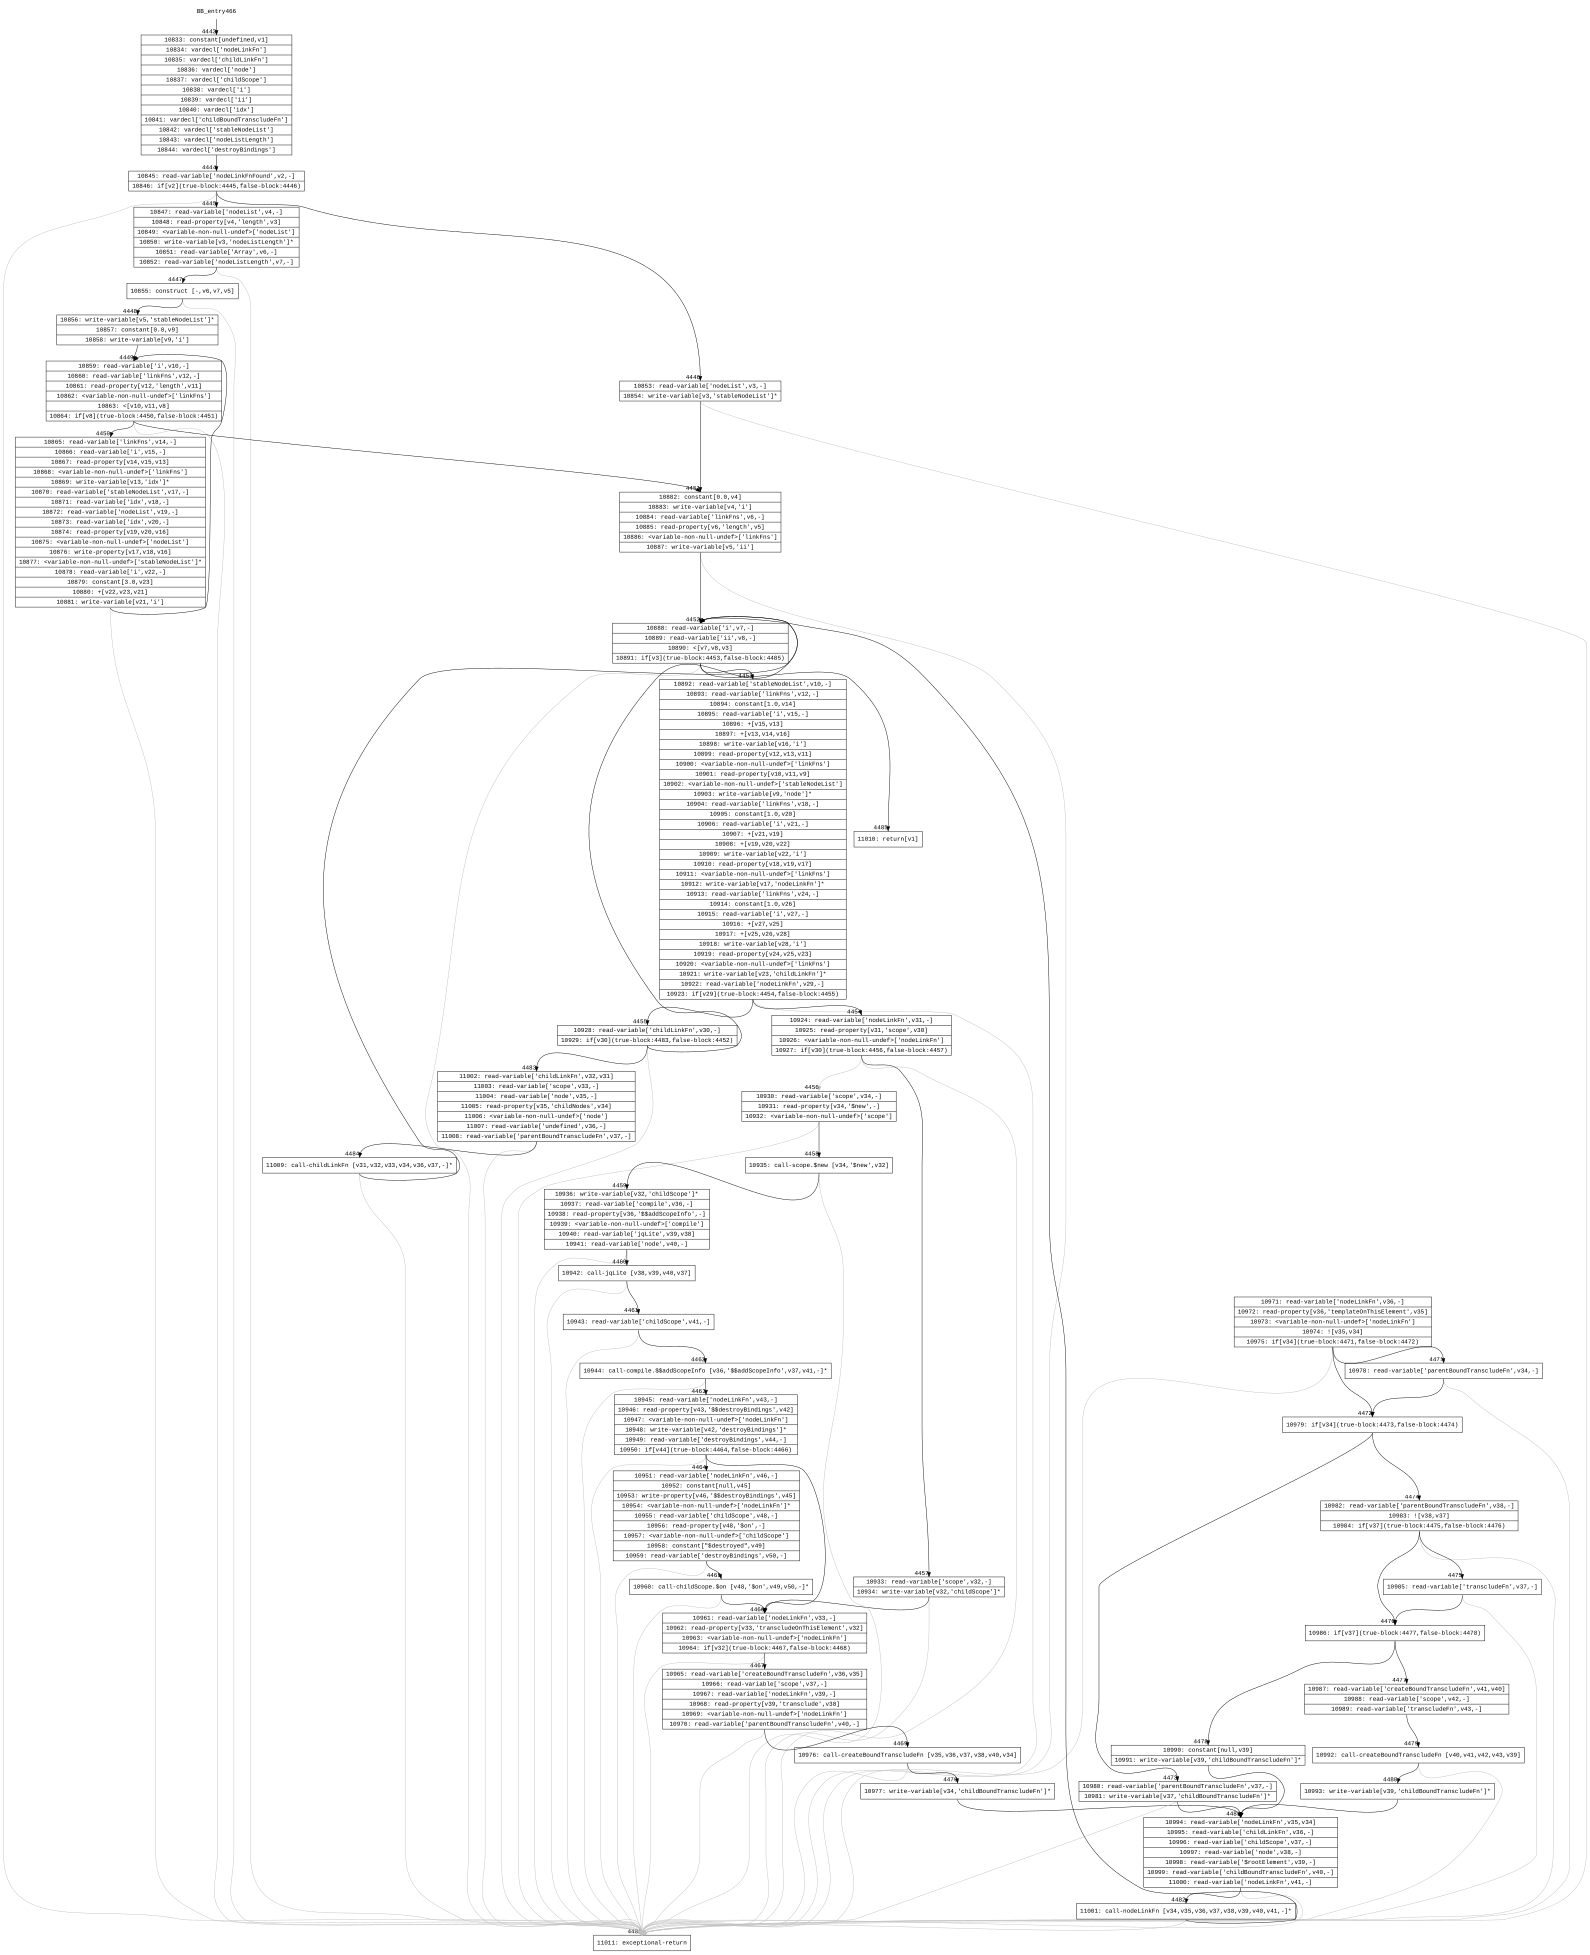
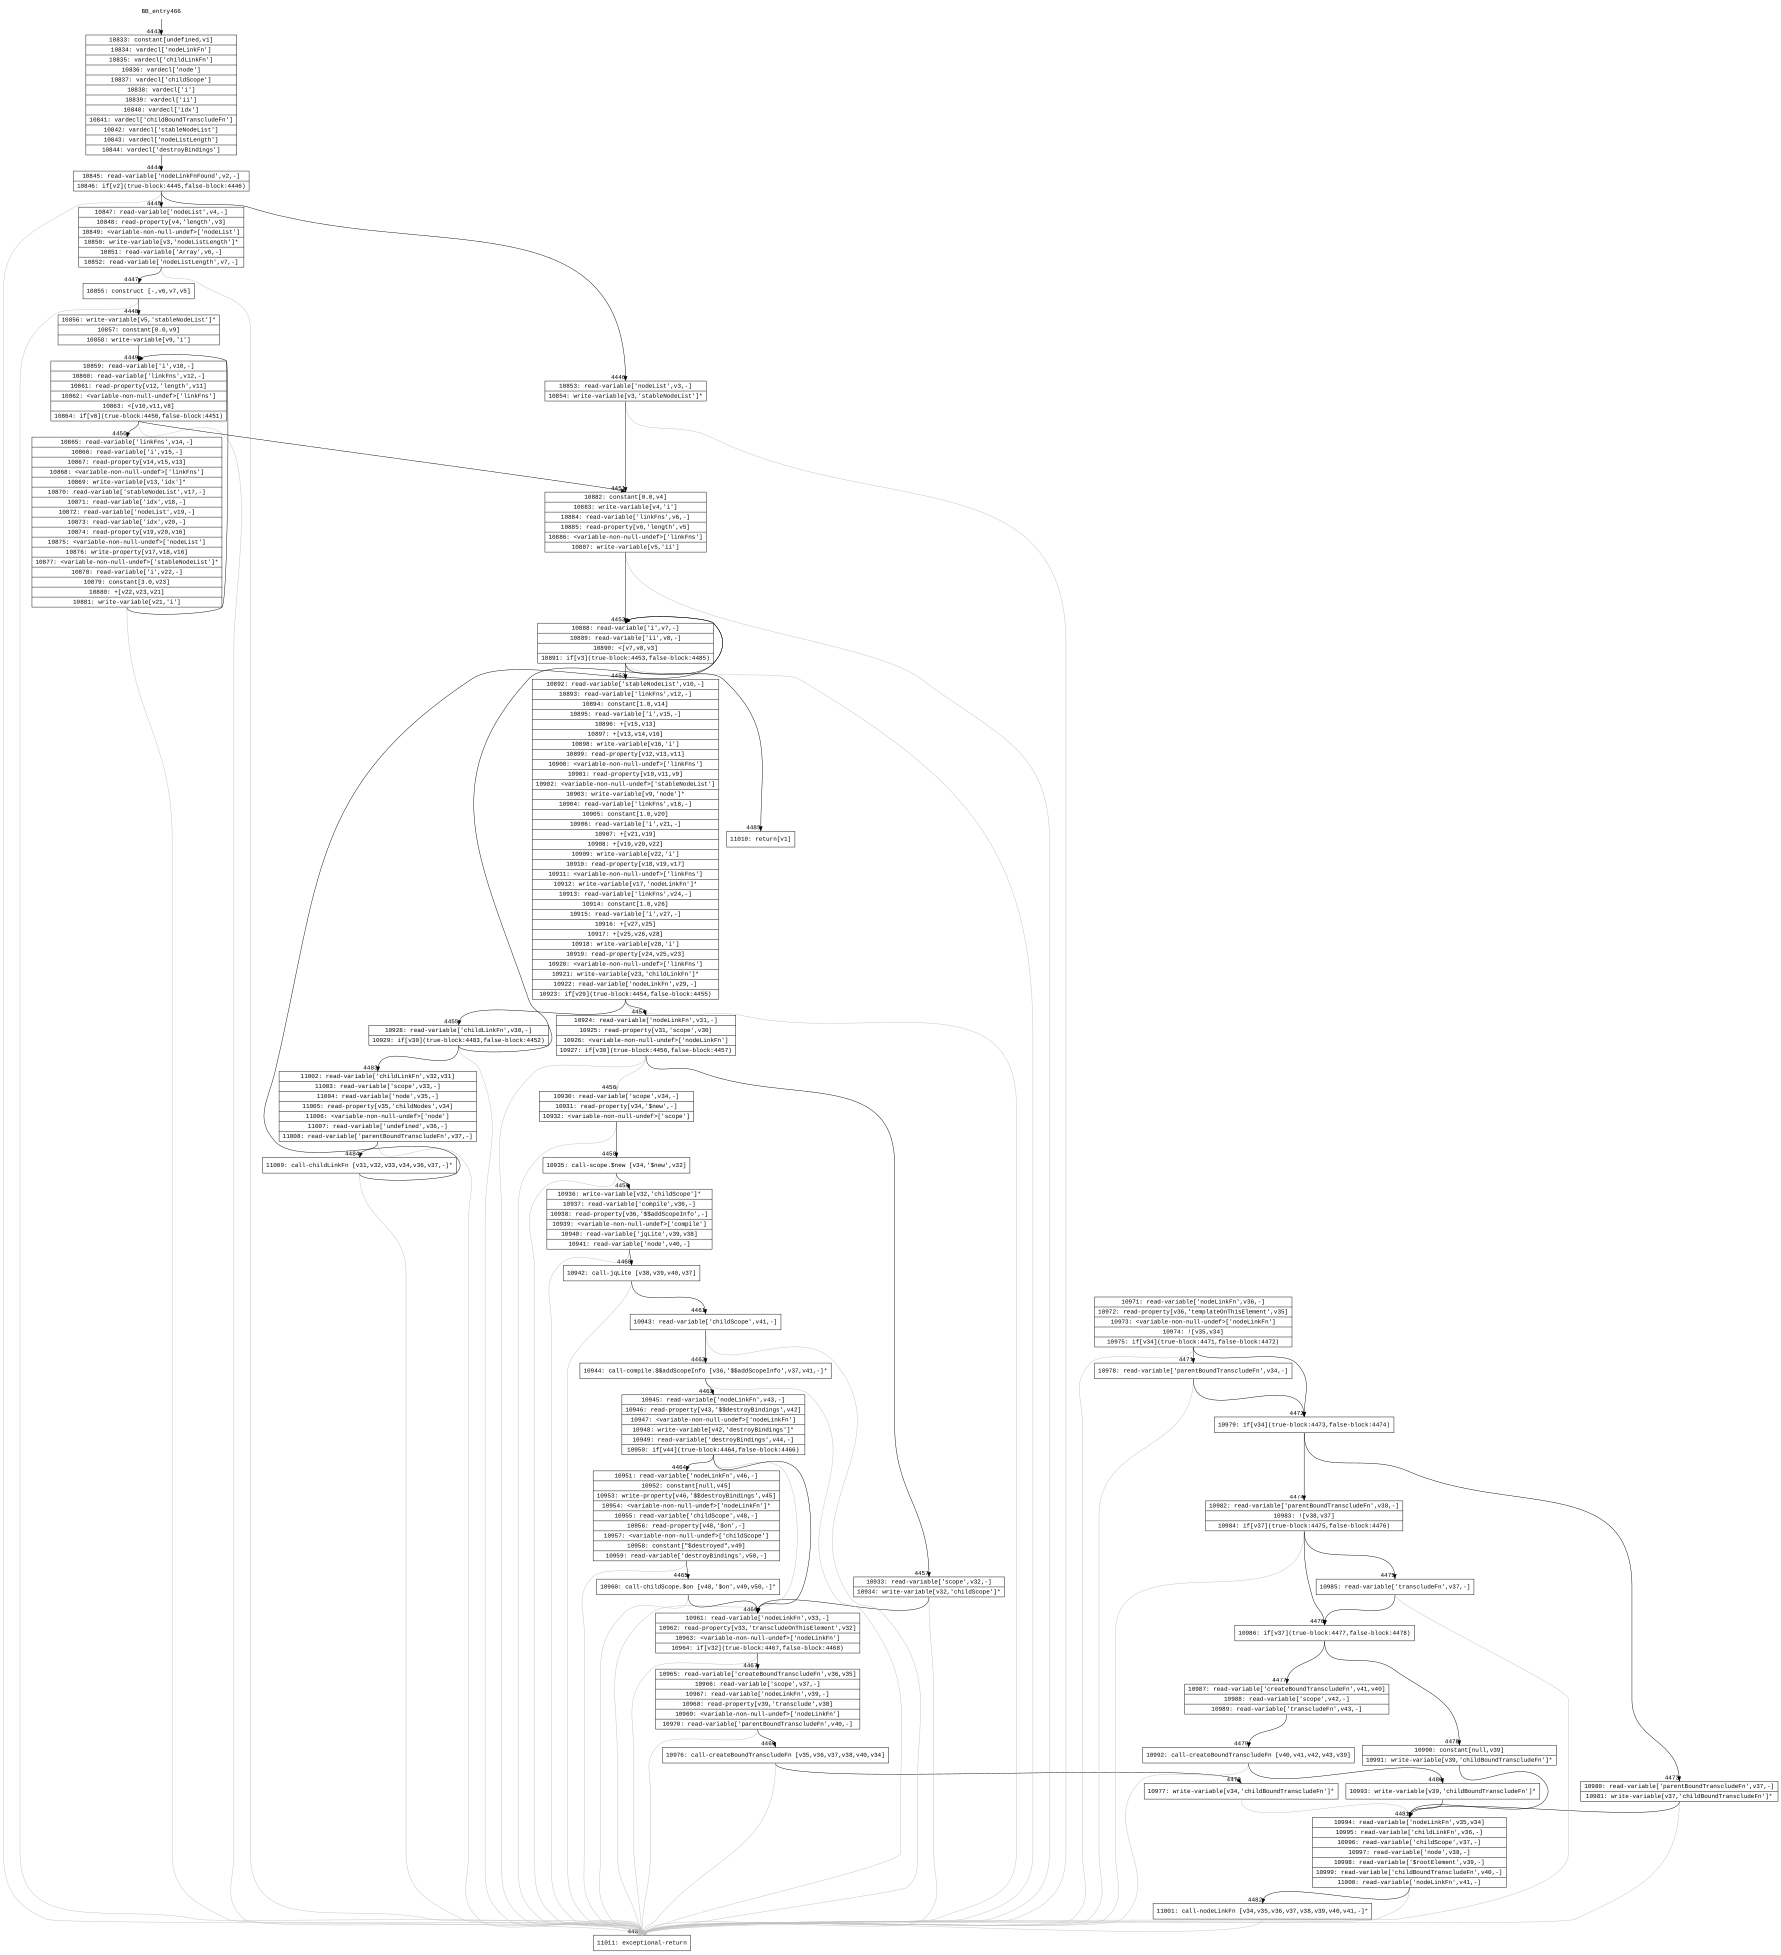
edge "11001: call-nodeLinkFn [v34,v35,v36,v37,v38,v39,v40,v41,-]*" -> "10888: read-variable['i',v7,-]": removed
edge "10977: write-variable[v34,'childBoundTranscludeFn']*" -> "10994: read-variable['nodeLinkFn',v35,v34]": color black -> gray
